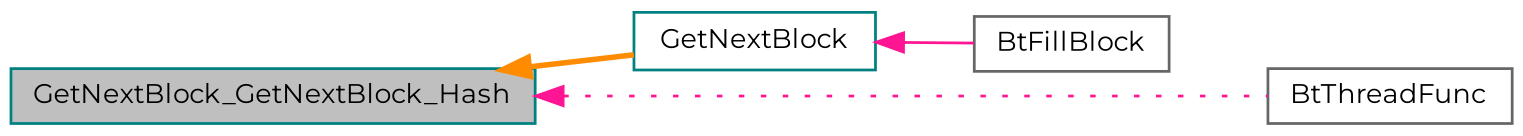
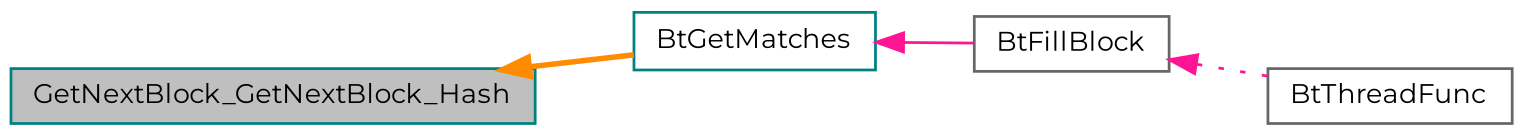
node "GetNextBlock": label "GetNextBlock" -> "BtGetMatches"
edge "BtThreadFunc" -> "GetNextBlock_GetNextBlock_Hash": now "BtThreadFunc" -> "BtFillBlock"
